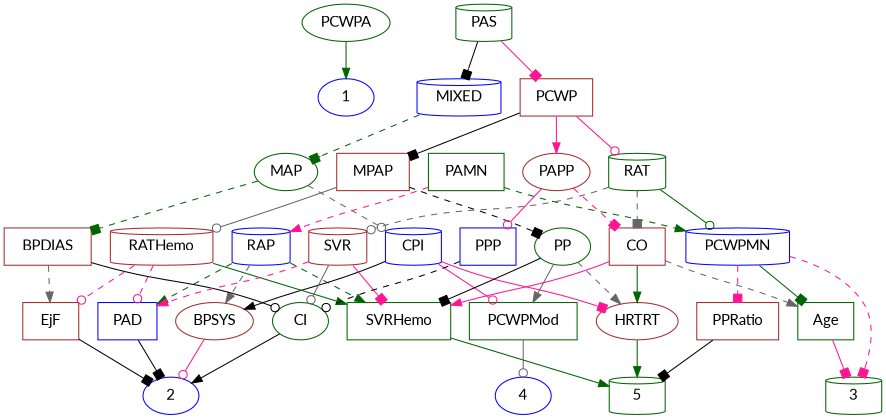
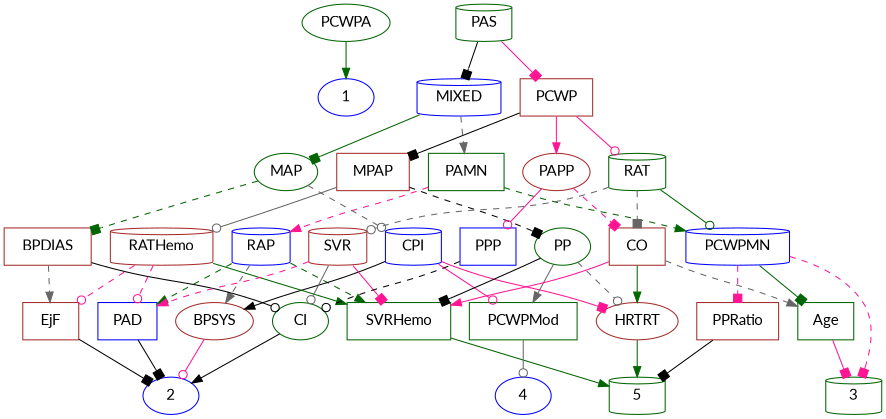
edge "MIXED" -> "PAMN": added
edge "MIXED" -> "MAP": style dashed -> solid
edge "PP" -> "HRTRT": arrowhead normal -> odot
